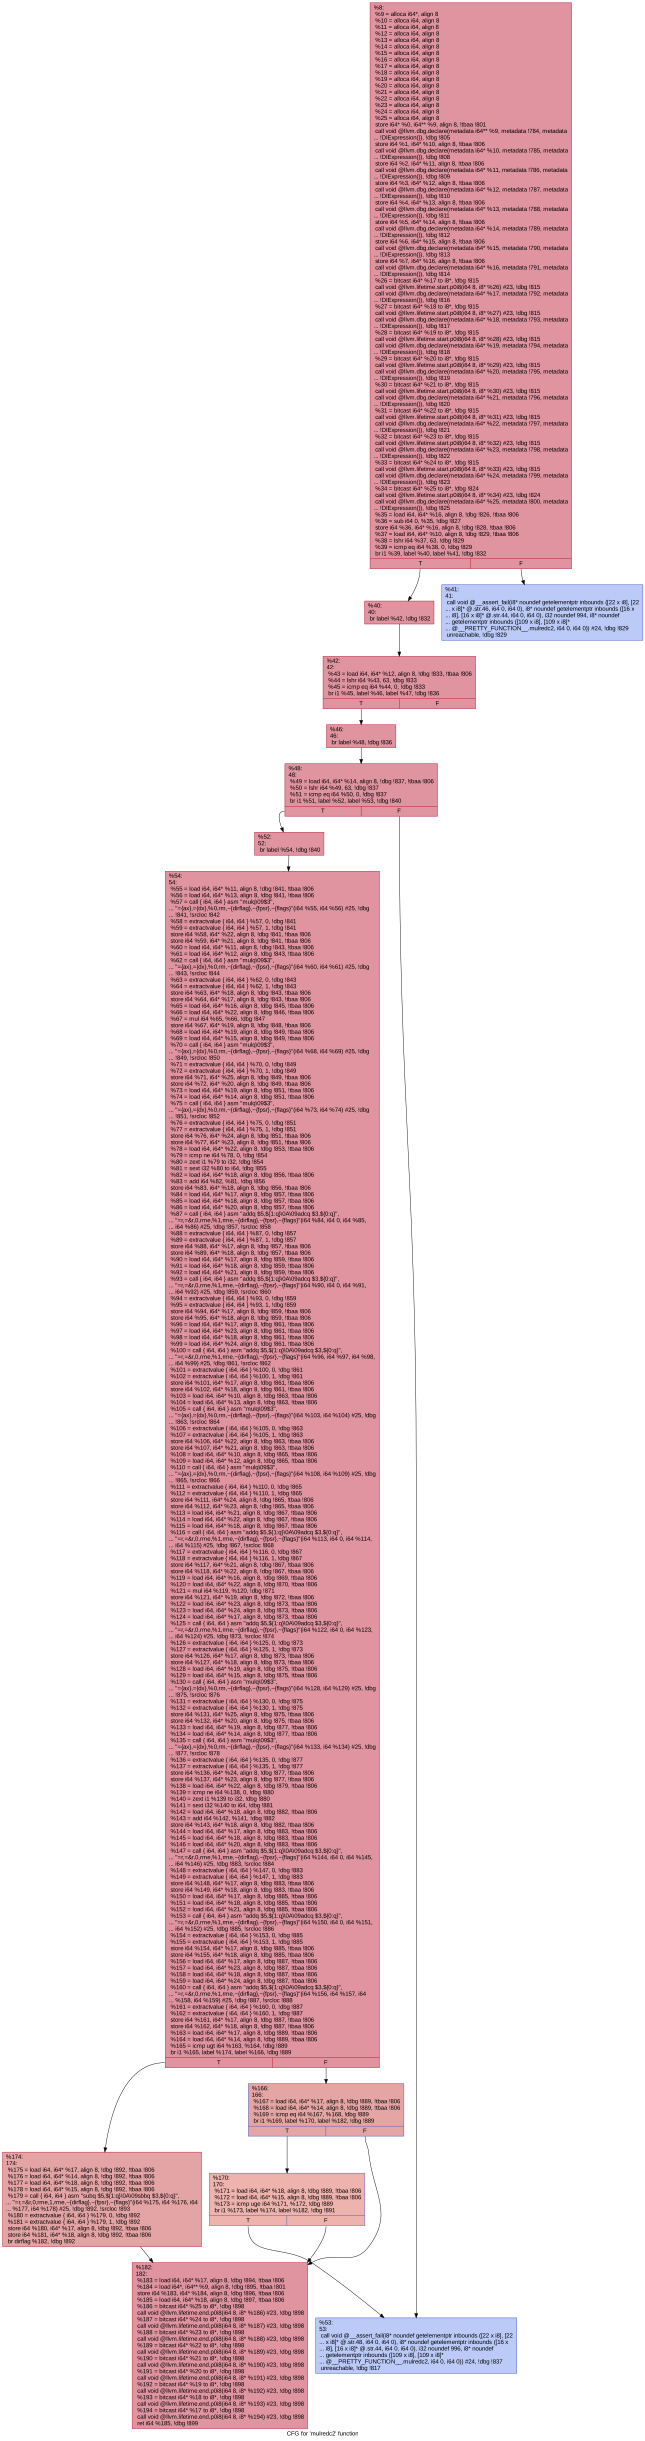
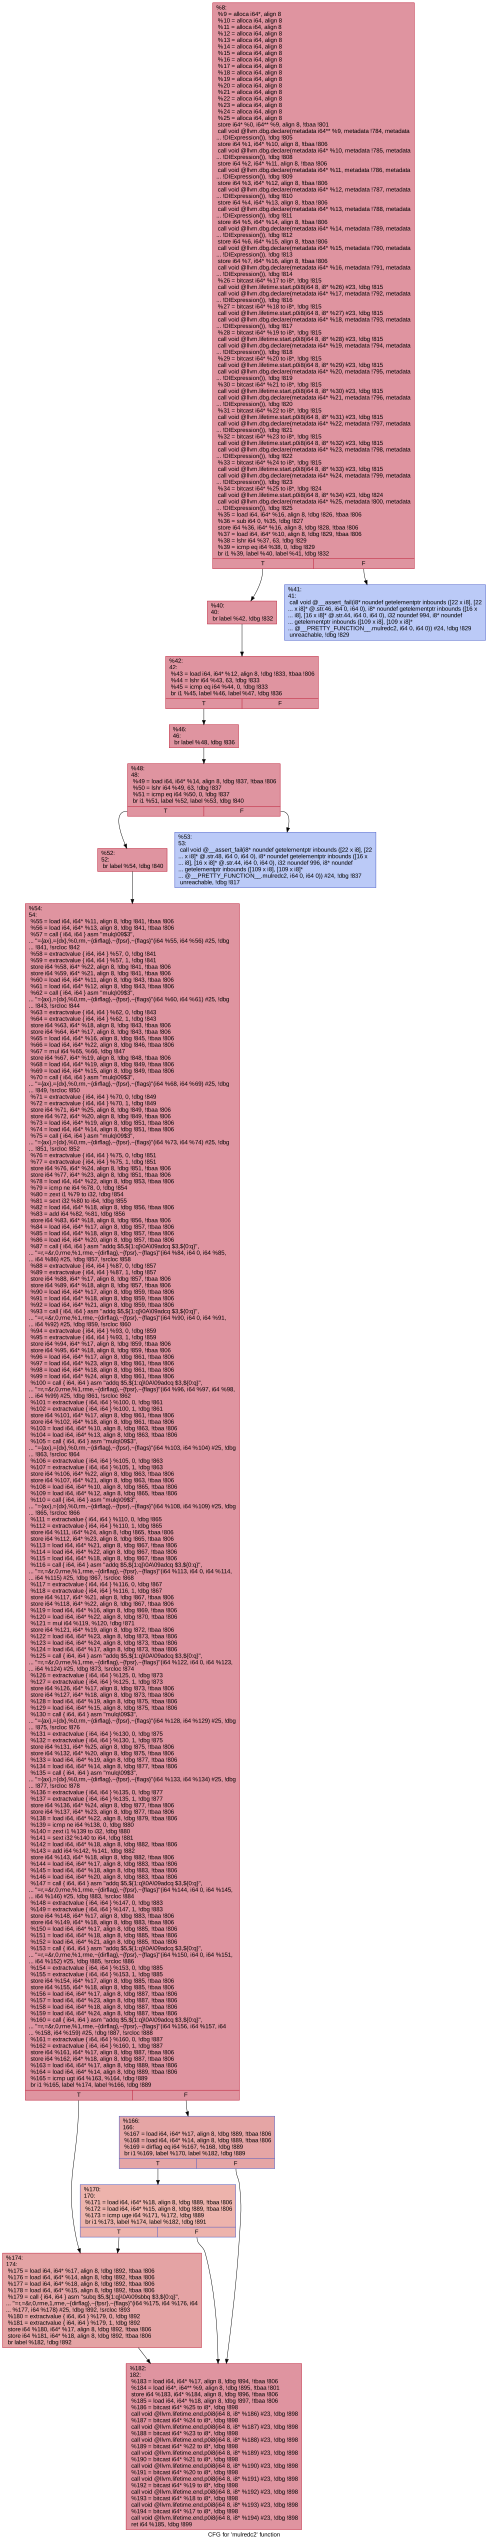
node "%166:": text "%169 = icmp eq i64 %167, %168, !dbg !889" -> "%169 = dirflag eq i64 %167, %168, !dbg !889"
node "%174:": text "br dirflag %182, !dbg !892" -> "br label %182, !dbg !892"
edge "%170:" -> "%53:": now "%170:" -> "%174:"
